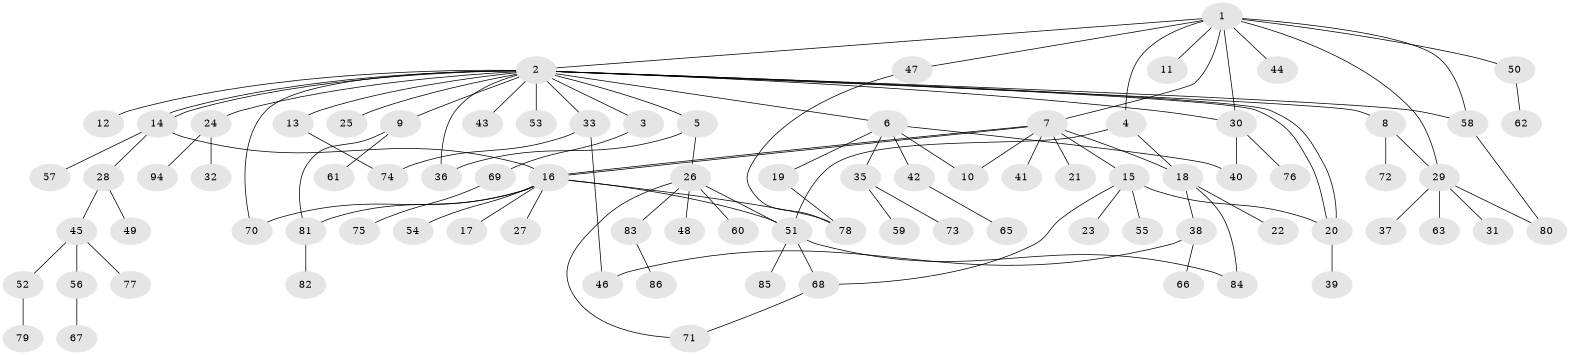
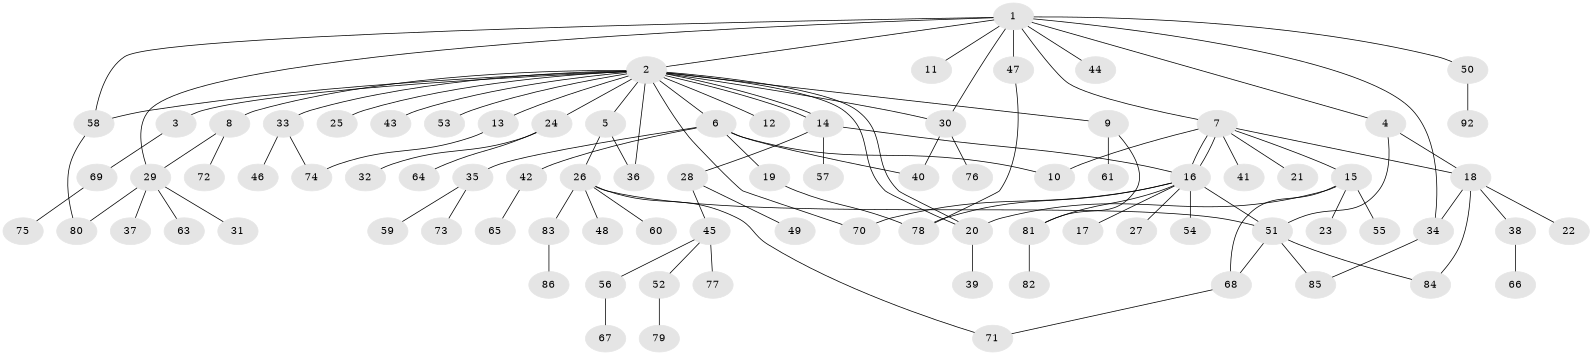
node "62": label "62" -> "92"
node "94": label "94" -> "64"
node "34": added
edge "38" -- "46": removed
